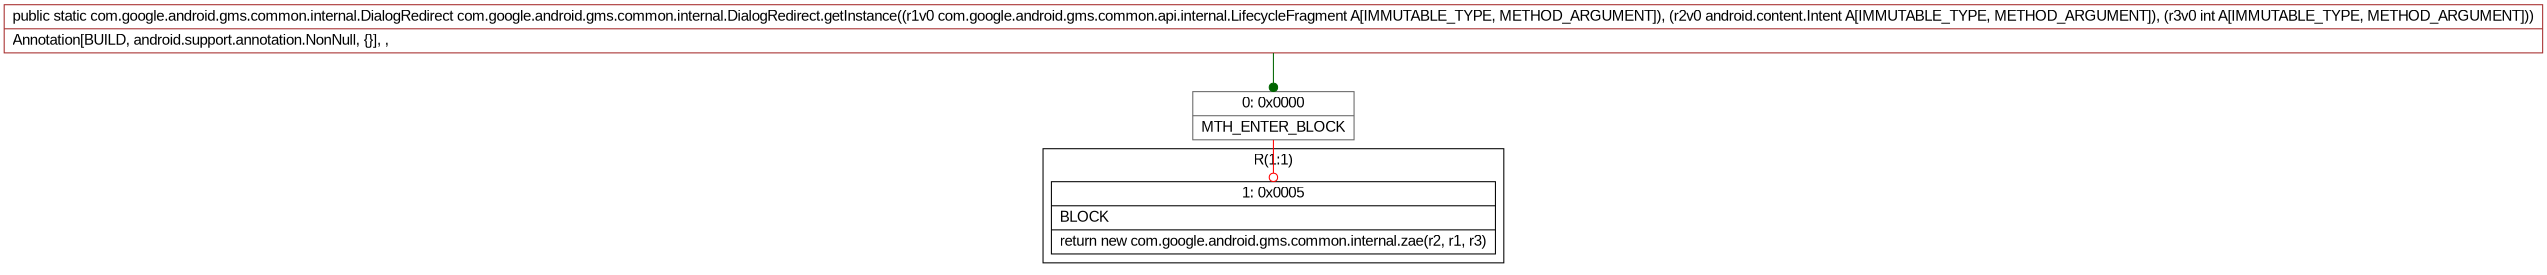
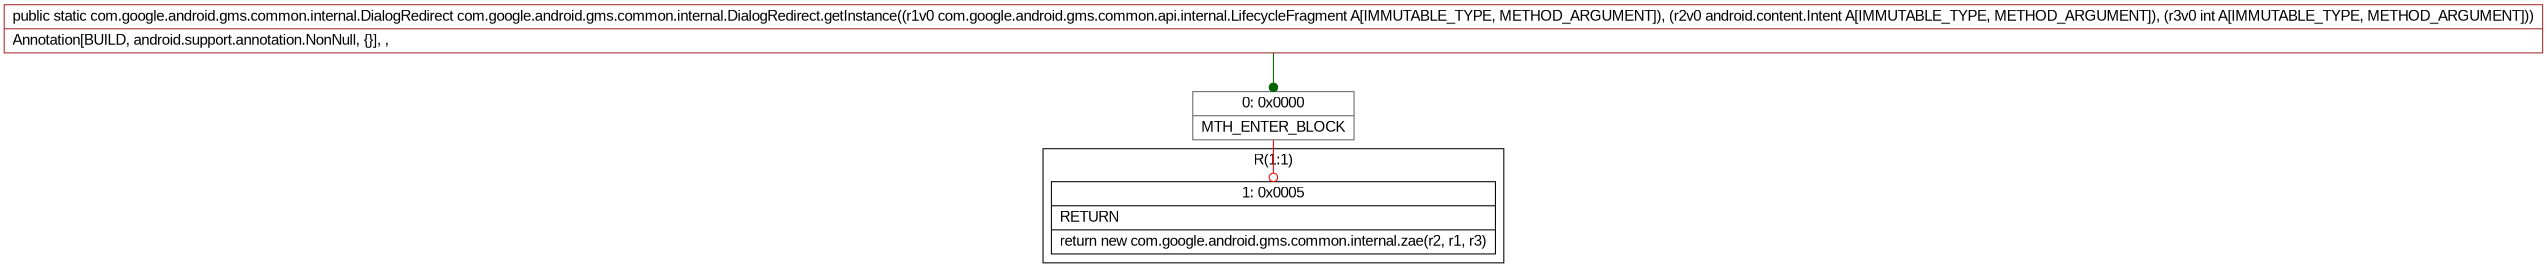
node "1: 0x0005": text "BLOCK" -> "RETURN"
